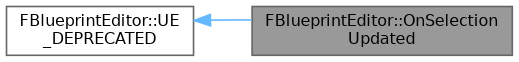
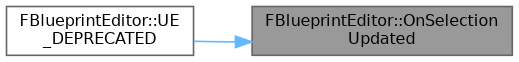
edge "FBlueprintEditor::OnSelection Updated" -> "FBlueprintEditor::UE _DEPRECATED": reversed
